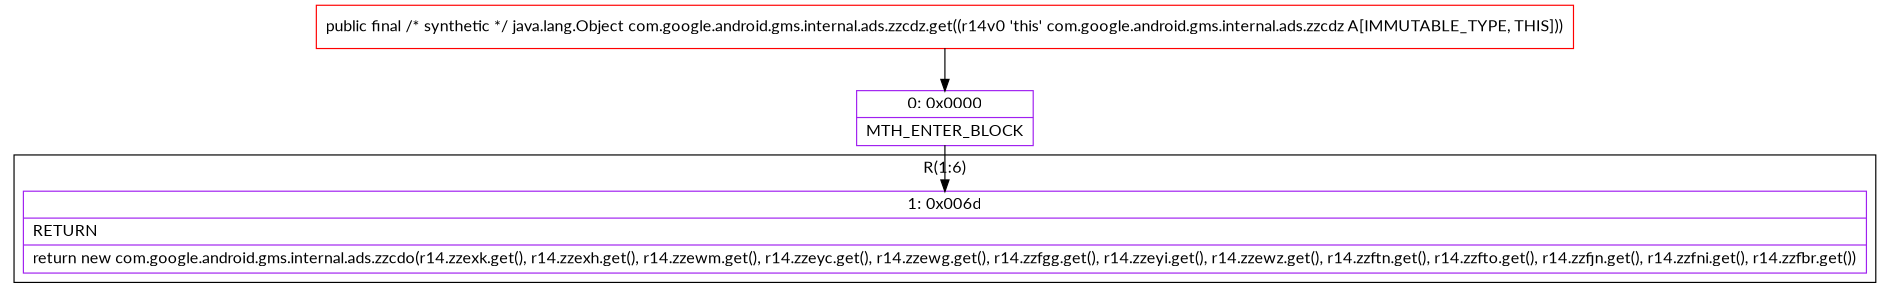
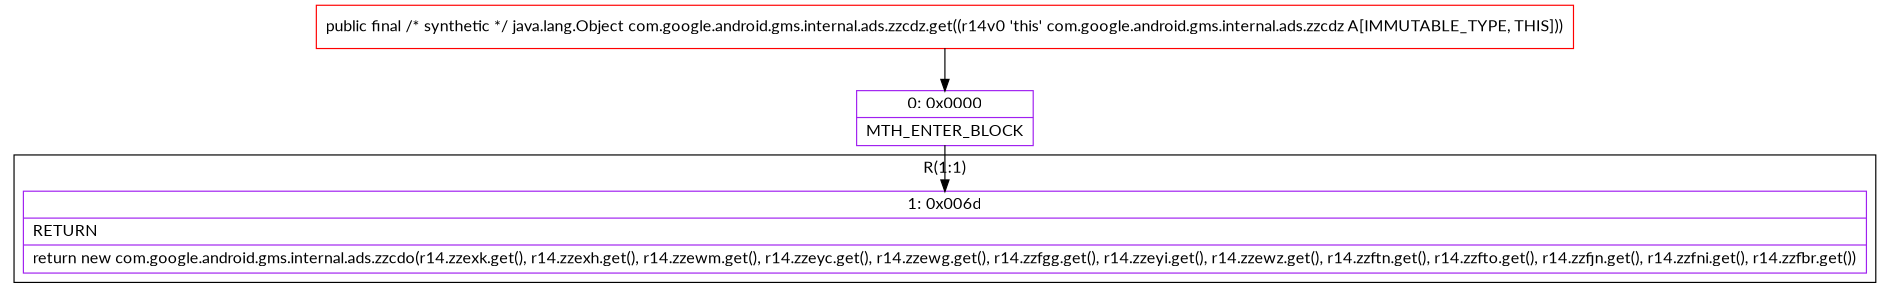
cluster "R(1:6)": label "R(1:6)" -> "R(1:1)"
